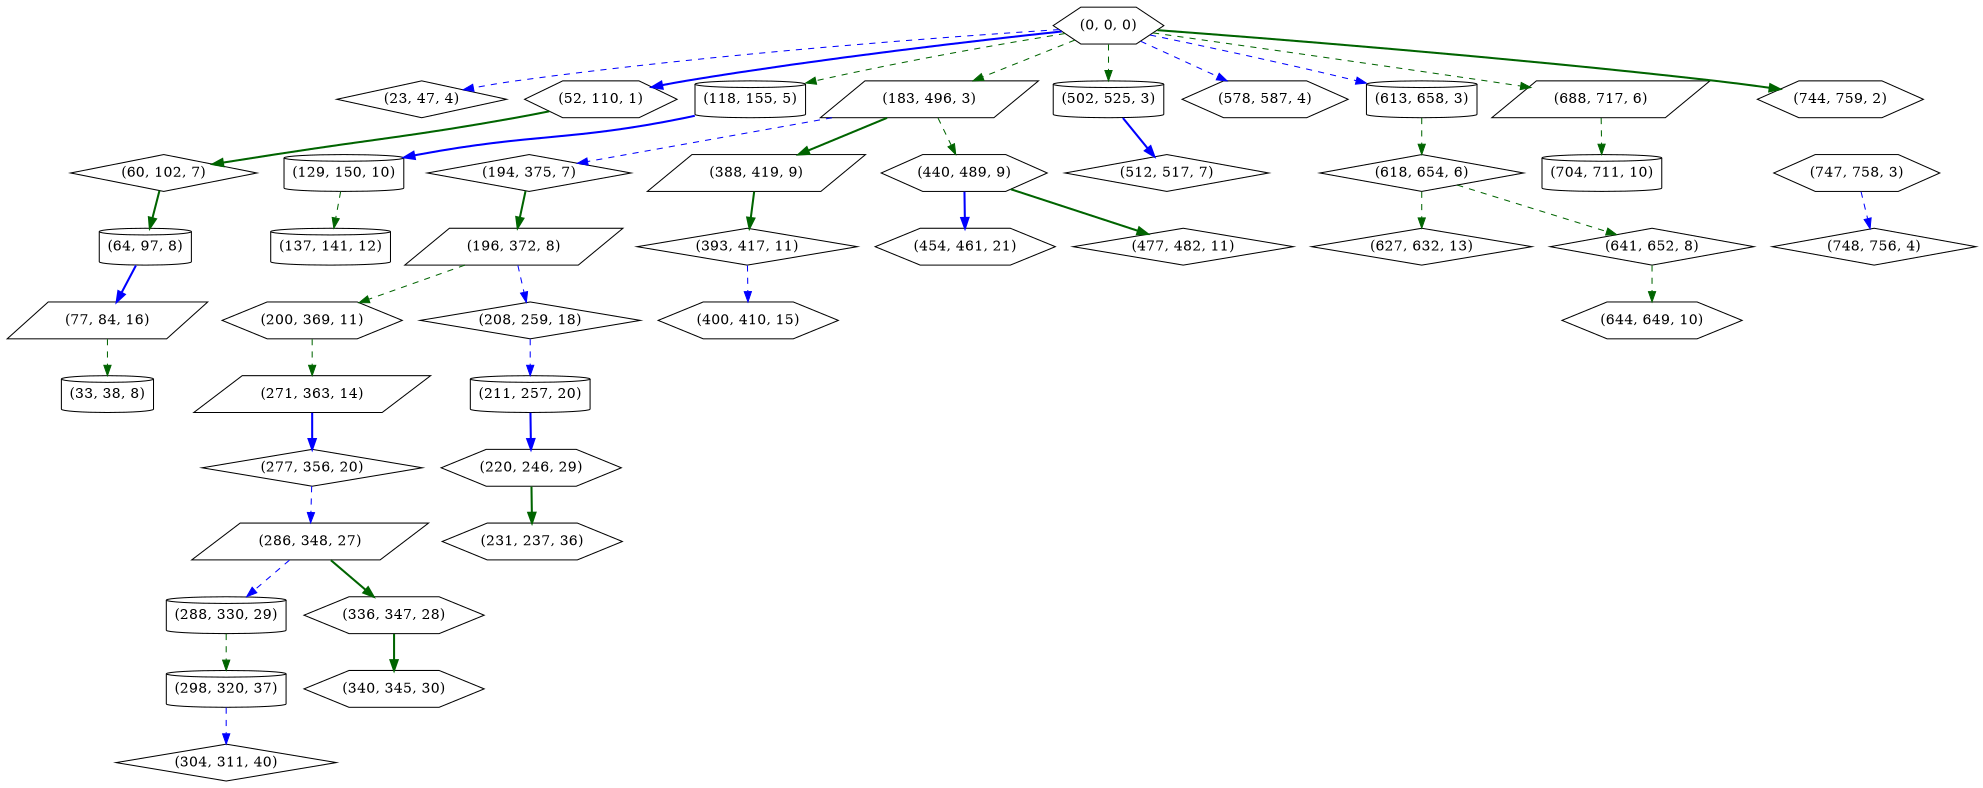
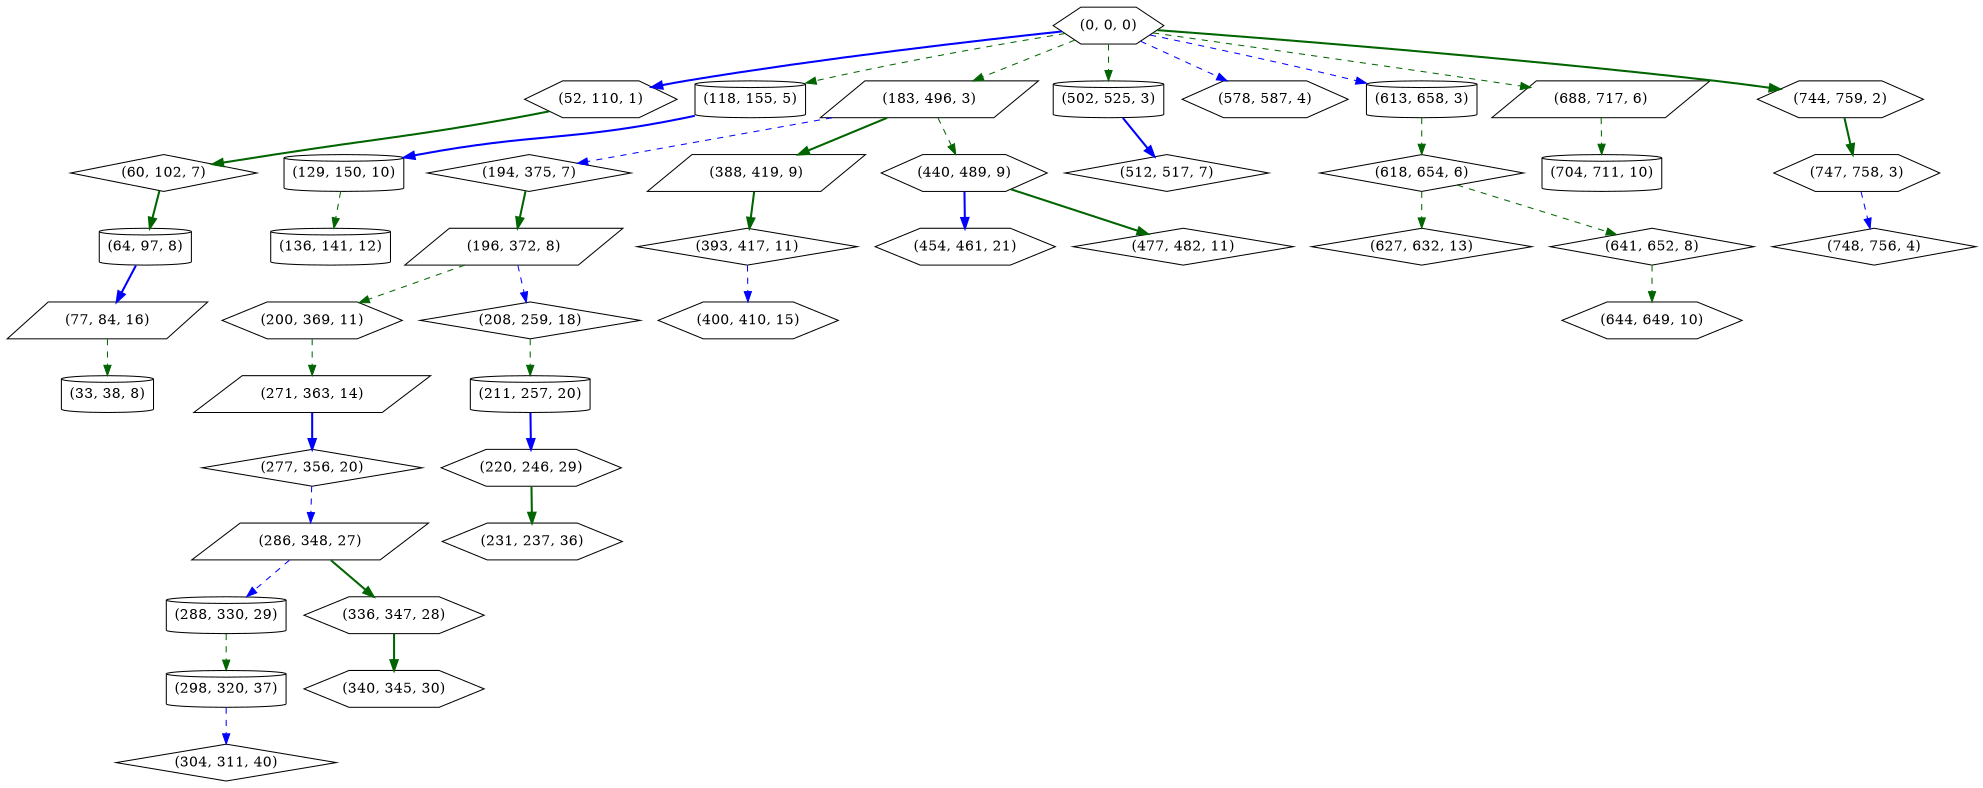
node "(23, 47, 4)": removed
edge "(744, 759, 2)" -> "(747, 758, 3)": added
node "(137, 141, 12)": label "(137, 141, 12)" -> "(136, 141, 12)"
edge "(208, 259, 18)" -> "(211, 257, 20)": color blue -> darkgreen
